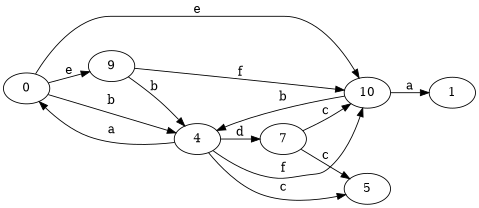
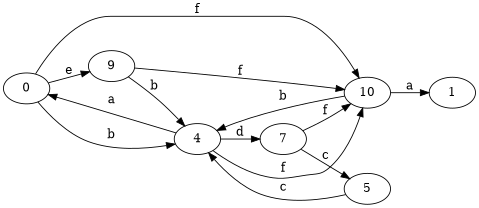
edge "0" -> "10": label "e" -> "f"
edge "7" -> "10": label "c" -> "f"
edge "4" -> "5": reversed
